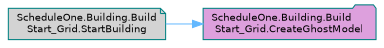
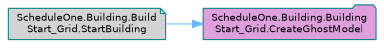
node "ScheduleOne.Building.Build Start_Grid.CreateGhostModel": label "ScheduleOne.Building.Build Start_Grid.CreateGhostModel" -> "ScheduleOne.Building.Building Start_Grid.CreateGhostModel"
